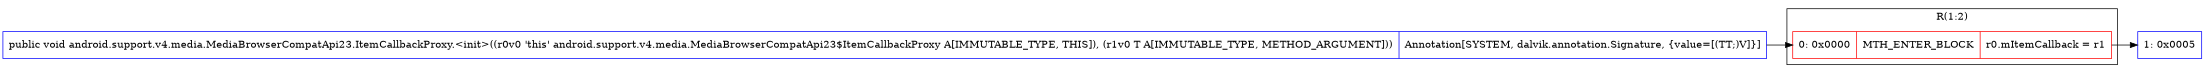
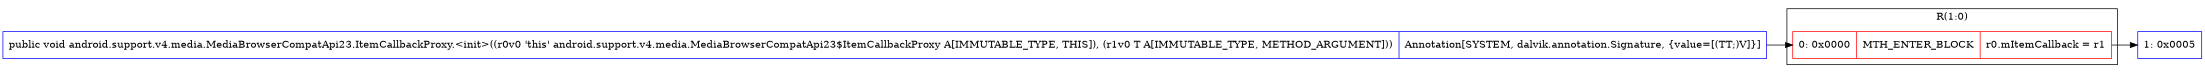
cluster "R(1:2)": label "R(1:2)" -> "R(1:0)"
